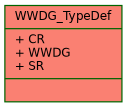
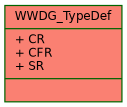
node "WWDG_TypeDef": text "+ WWDG" -> "+ CFR"
